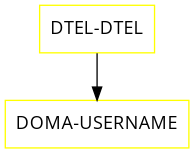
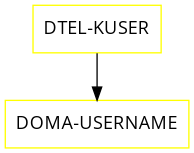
node "DTEL-DTEL": label "DTEL-DTEL" -> "DTEL-KUSER"
